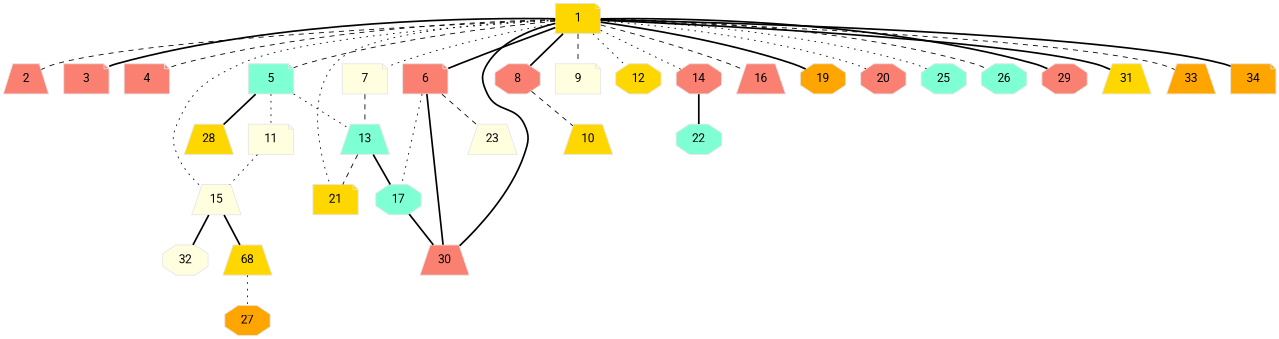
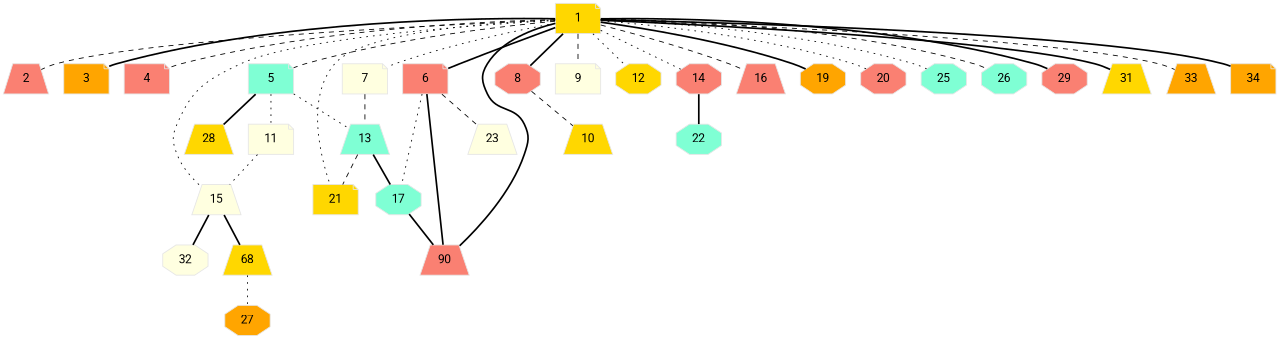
node "3": fillcolor salmon -> orange
node "30": label "30" -> "90"
